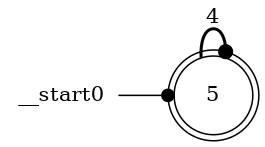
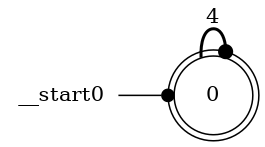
node "5": label "5" -> "0"
